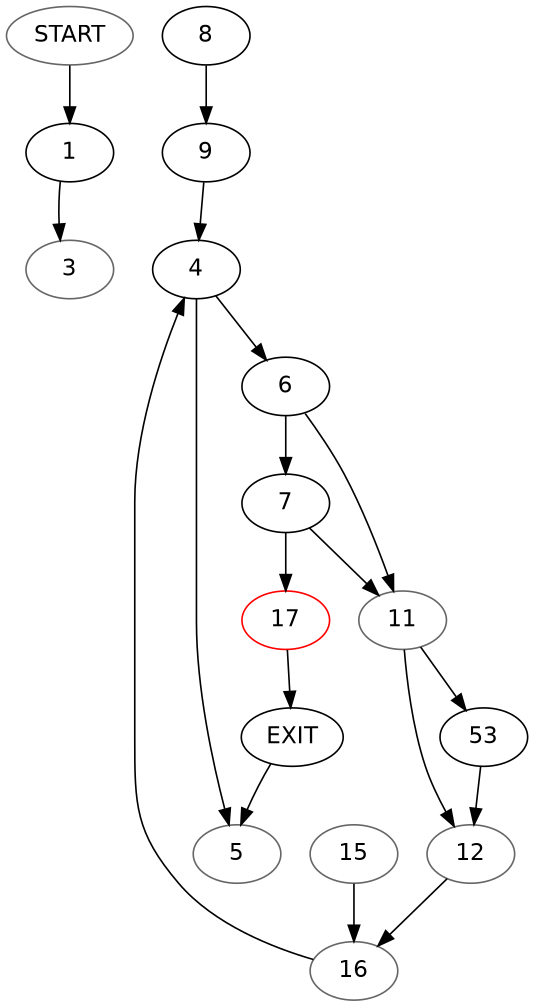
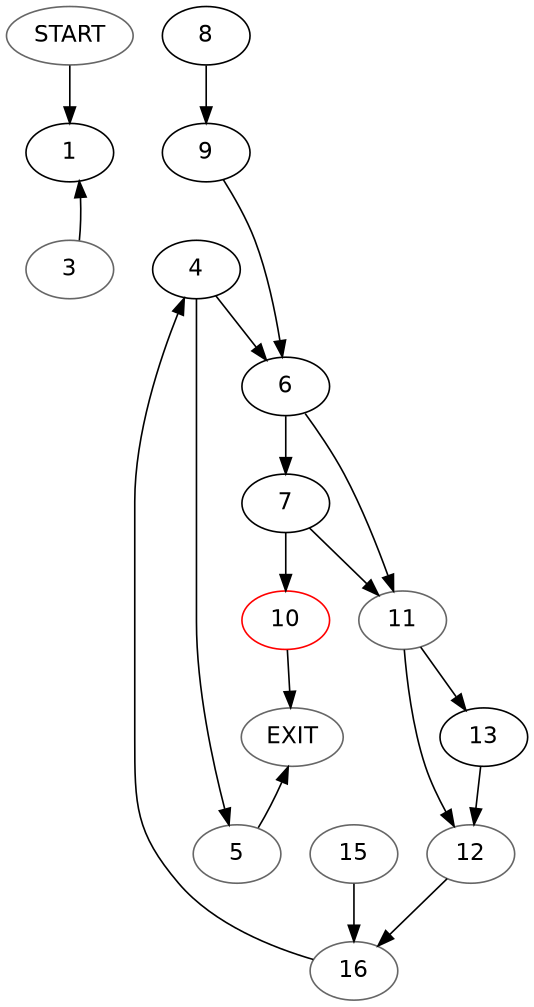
edge "1" -> "3": reversed
edge "9" -> "4": now "9" -> "6"
node "17": label "17" -> "10"
node "EXIT": color black -> gray40
node "53": label "53" -> "13"
edge "EXIT" -> "5": reversed
